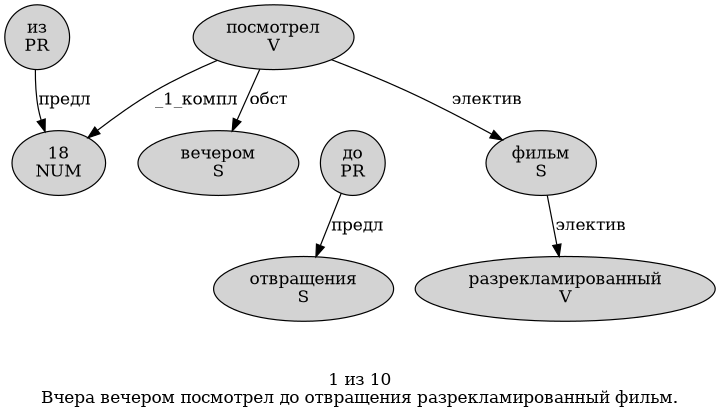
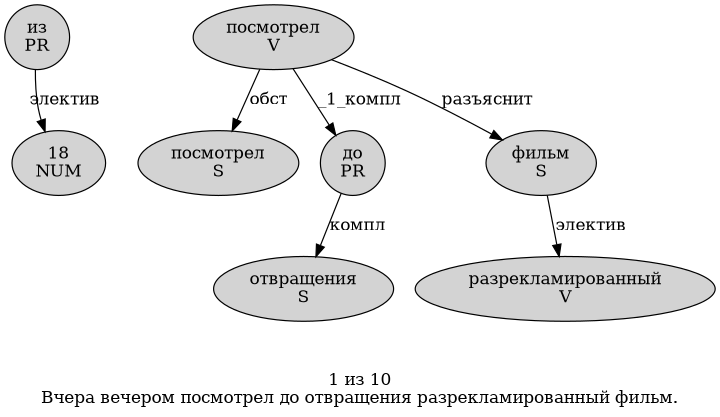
edge "посмотрел V" -> "18 NUM": now "посмотрел V" -> "до PR"
edge "из PR" -> "18 NUM": label "предл" -> "электив"
edge "посмотрел V" -> "фильм S": label "электив" -> "разъяснит"
node "вечером S": label "вечером S" -> "посмотрел S"
edge "до PR" -> "отвращения S": label "предл" -> "компл"
